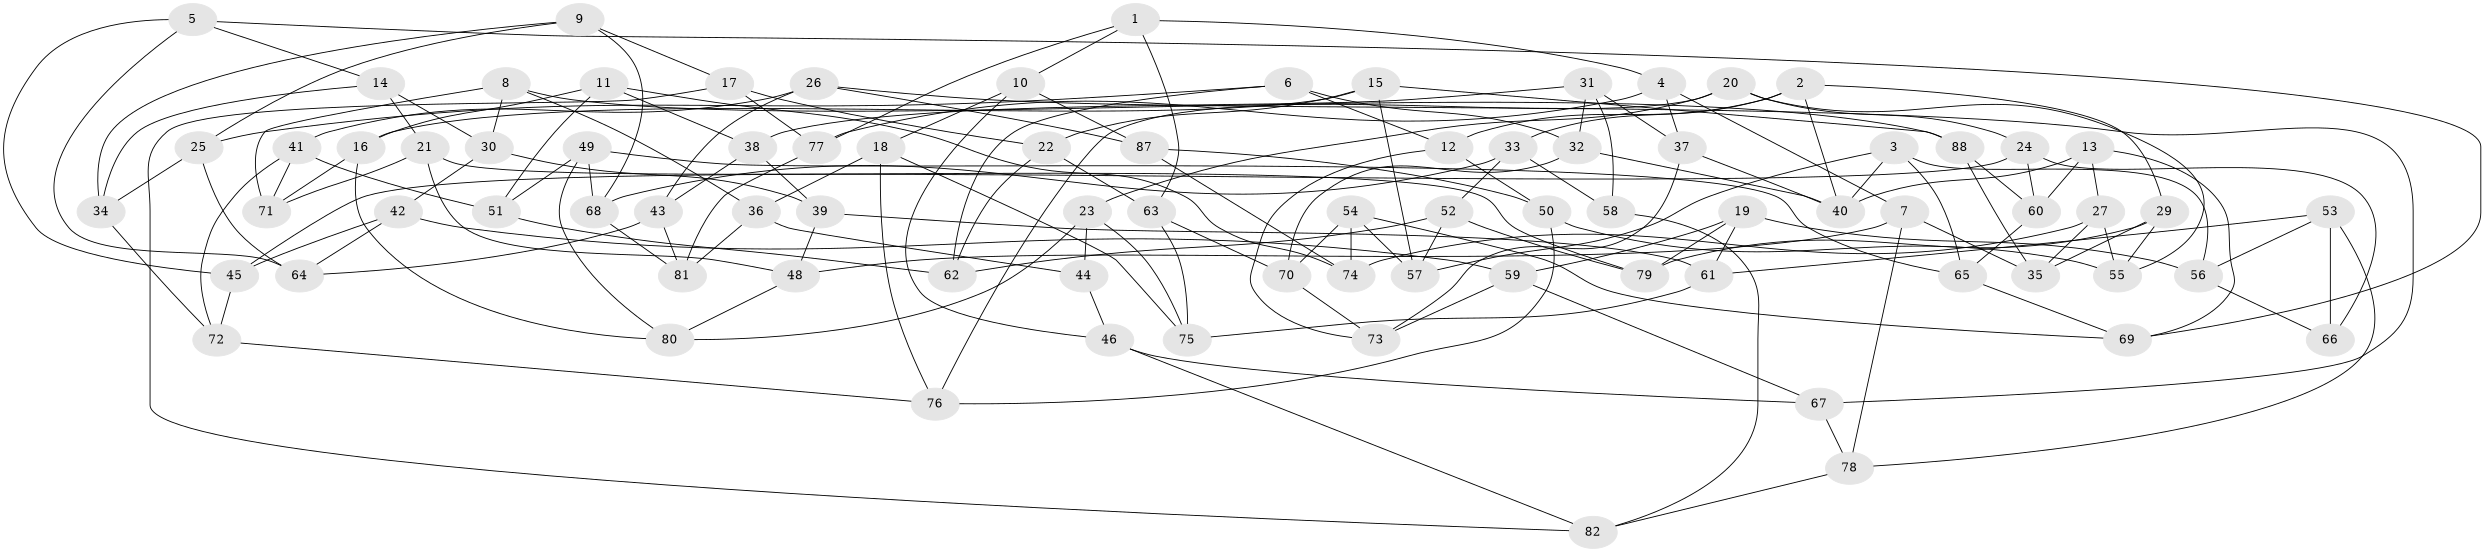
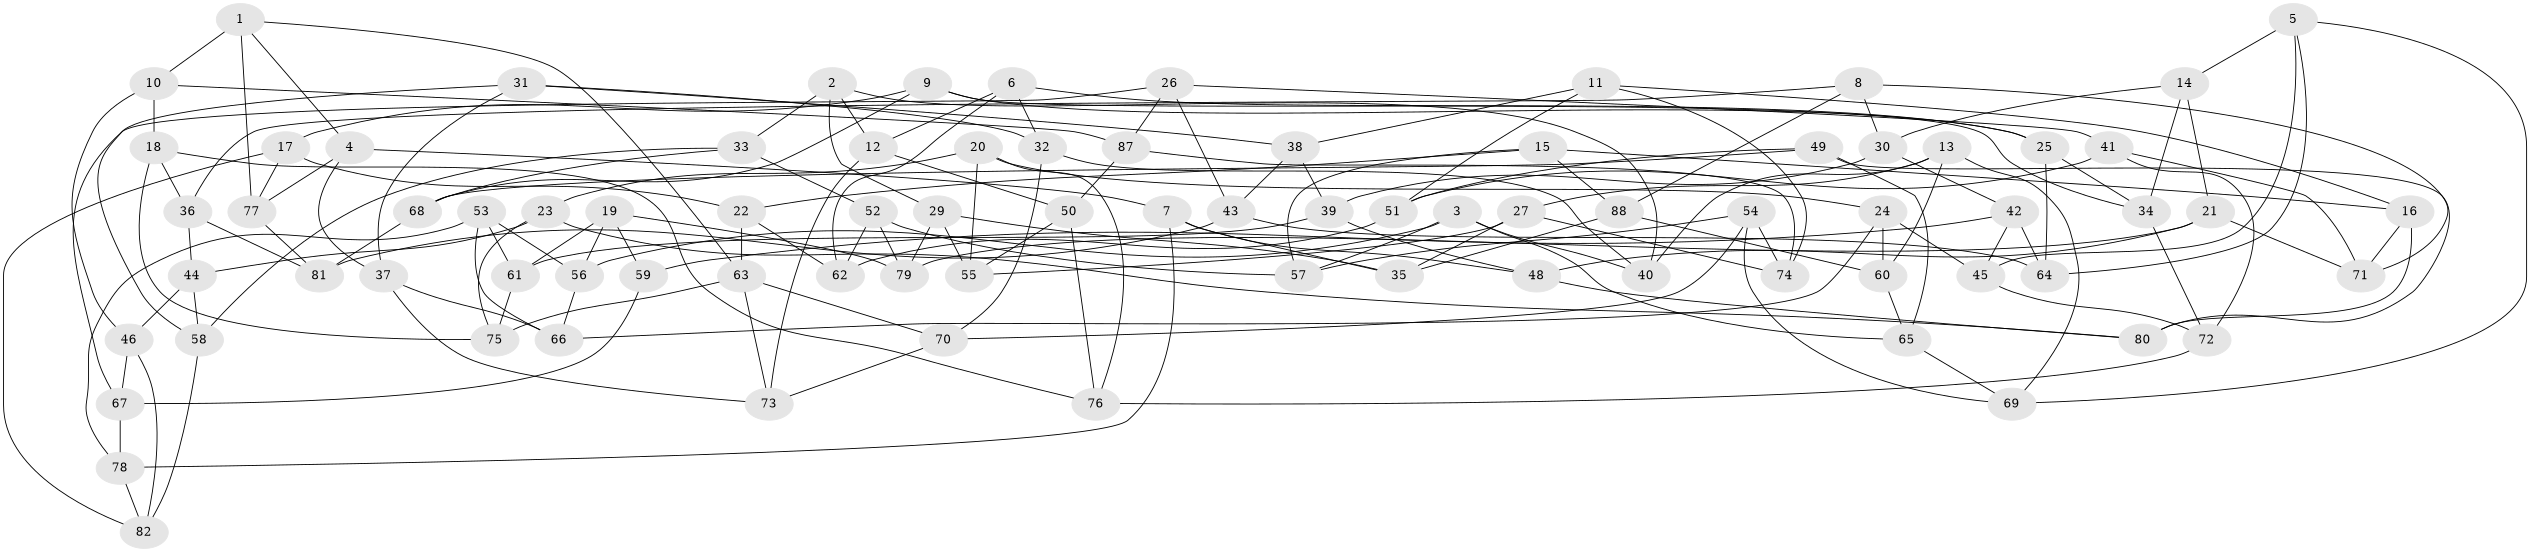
edge "37" -- "40": now "37" -- "66"
edge "44" -- "58": added
edge "59" -- "73": now "63" -- "73"
